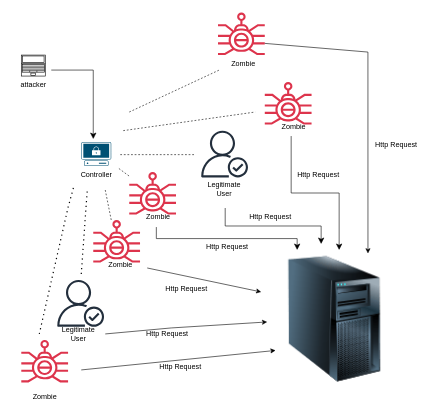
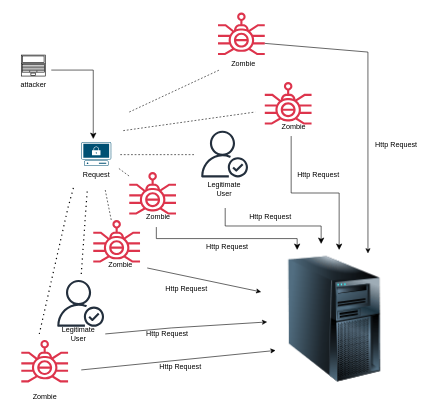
node "Controller": label "Controller" -> "Request"
